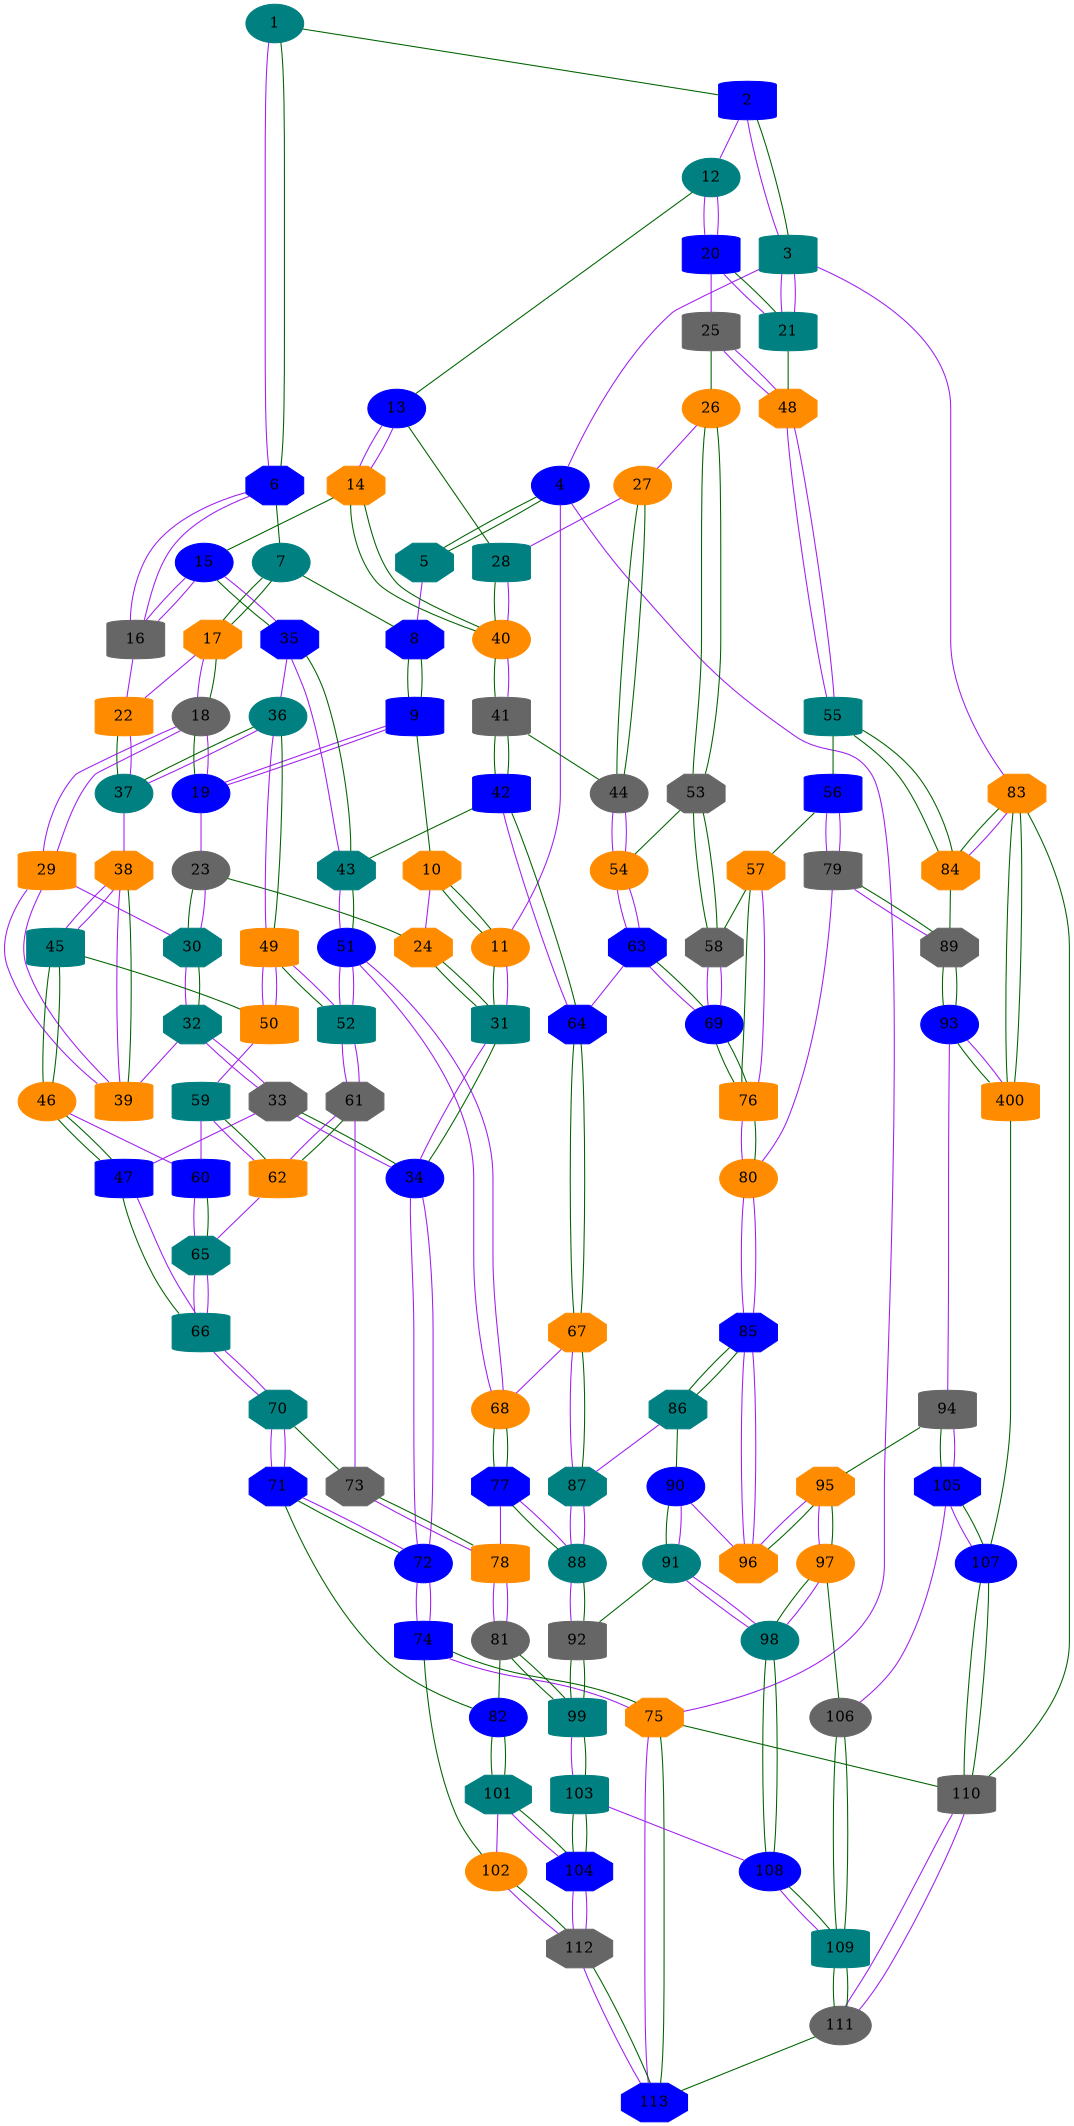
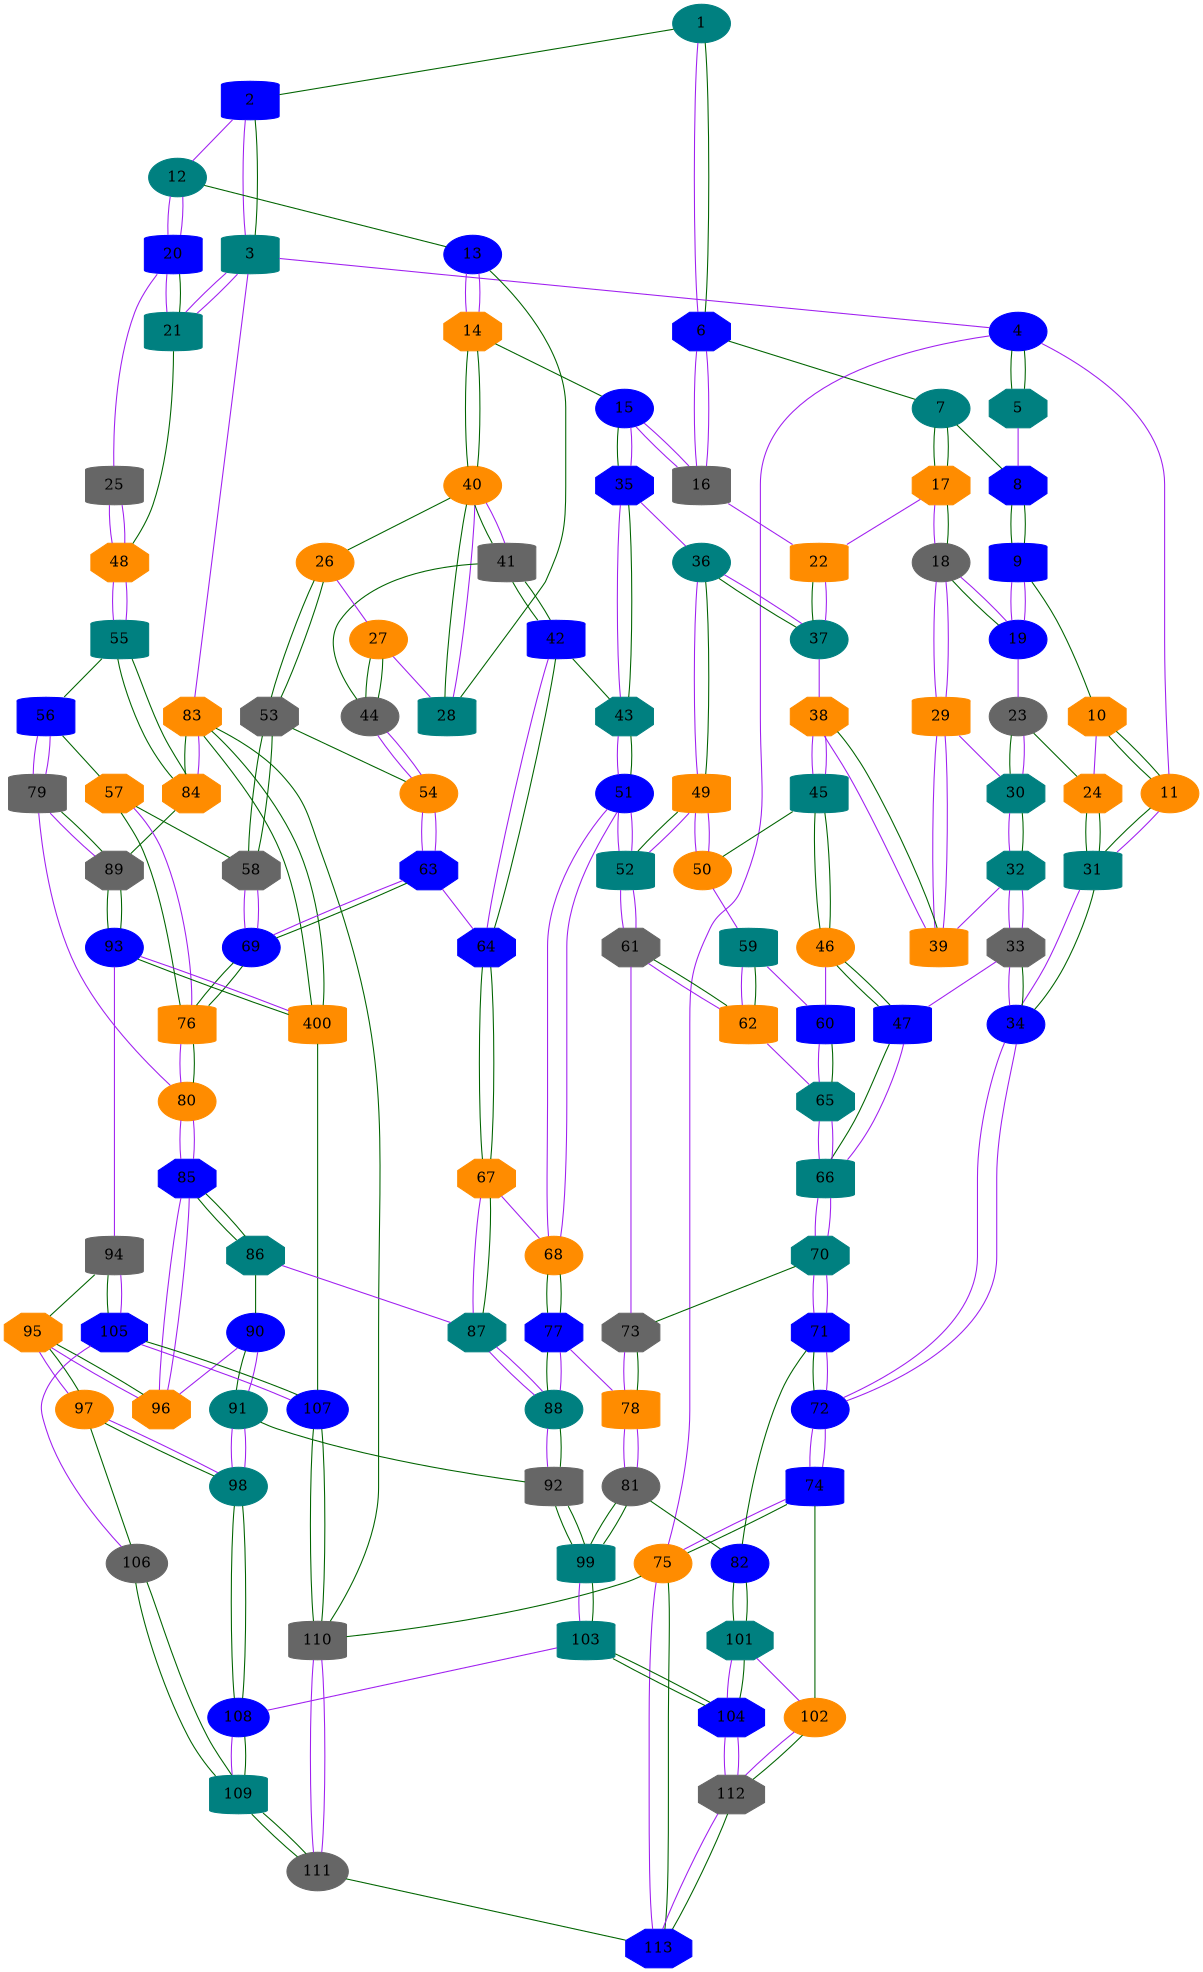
edge "25" -- "26": now "40" -- "26"
node "50": shape cylinder -> ellipse
node "75": shape octagon -> ellipse
